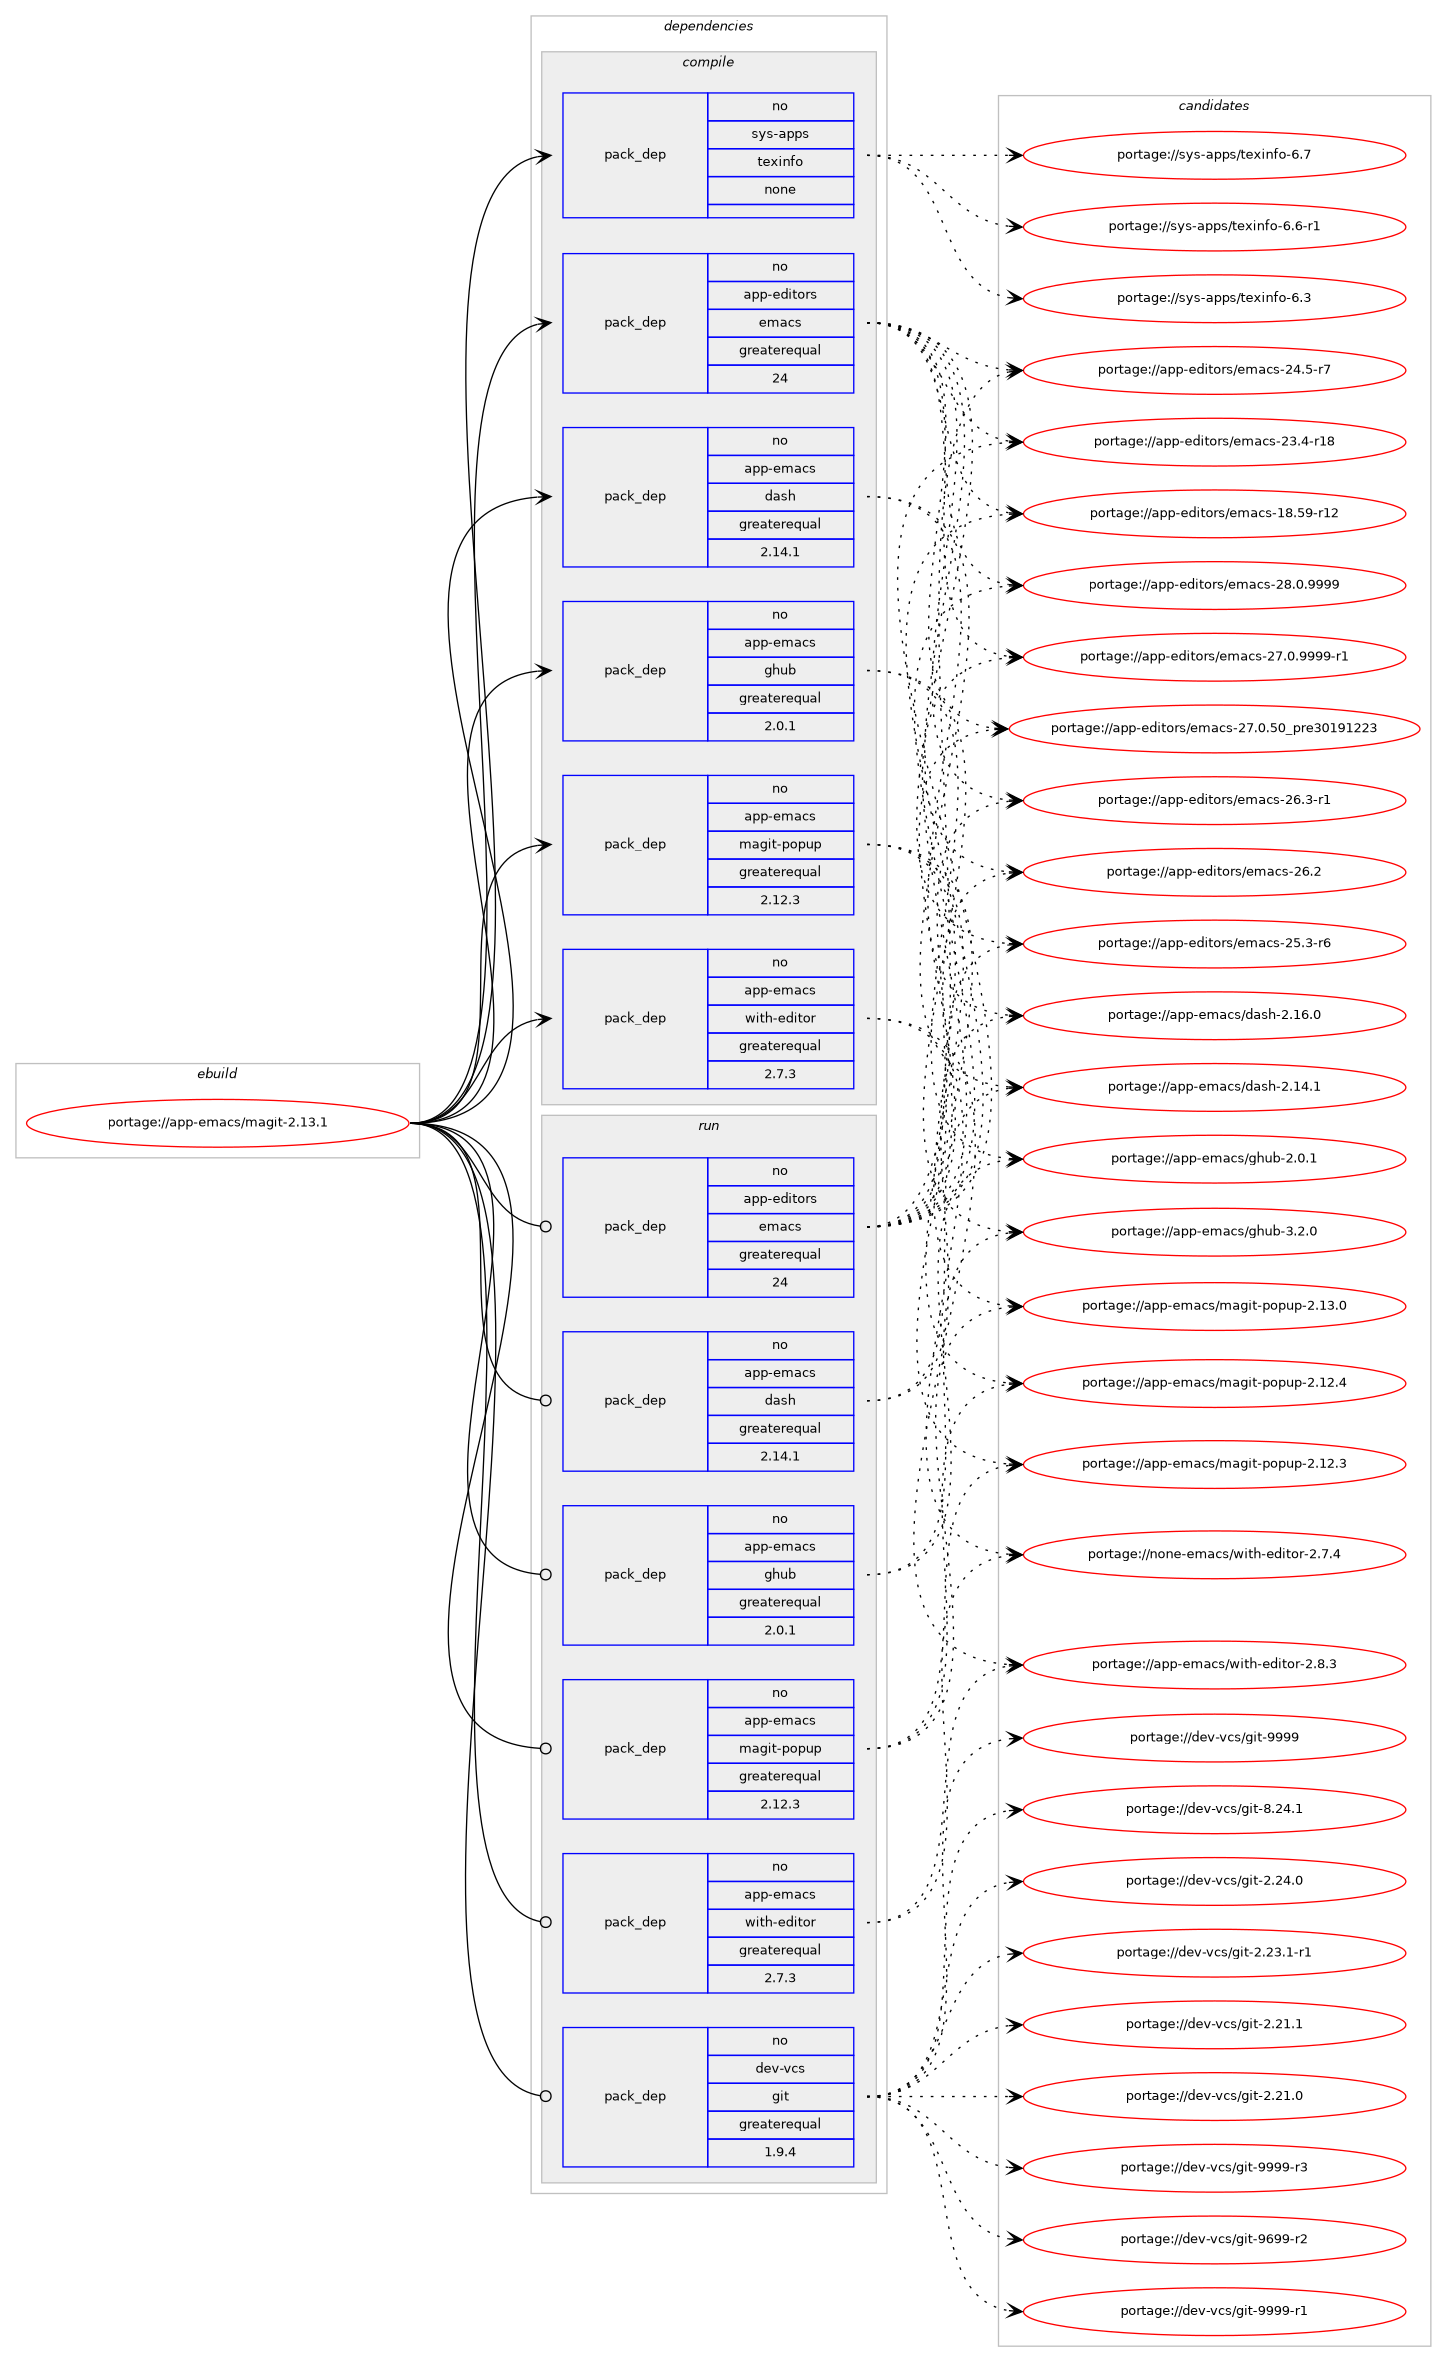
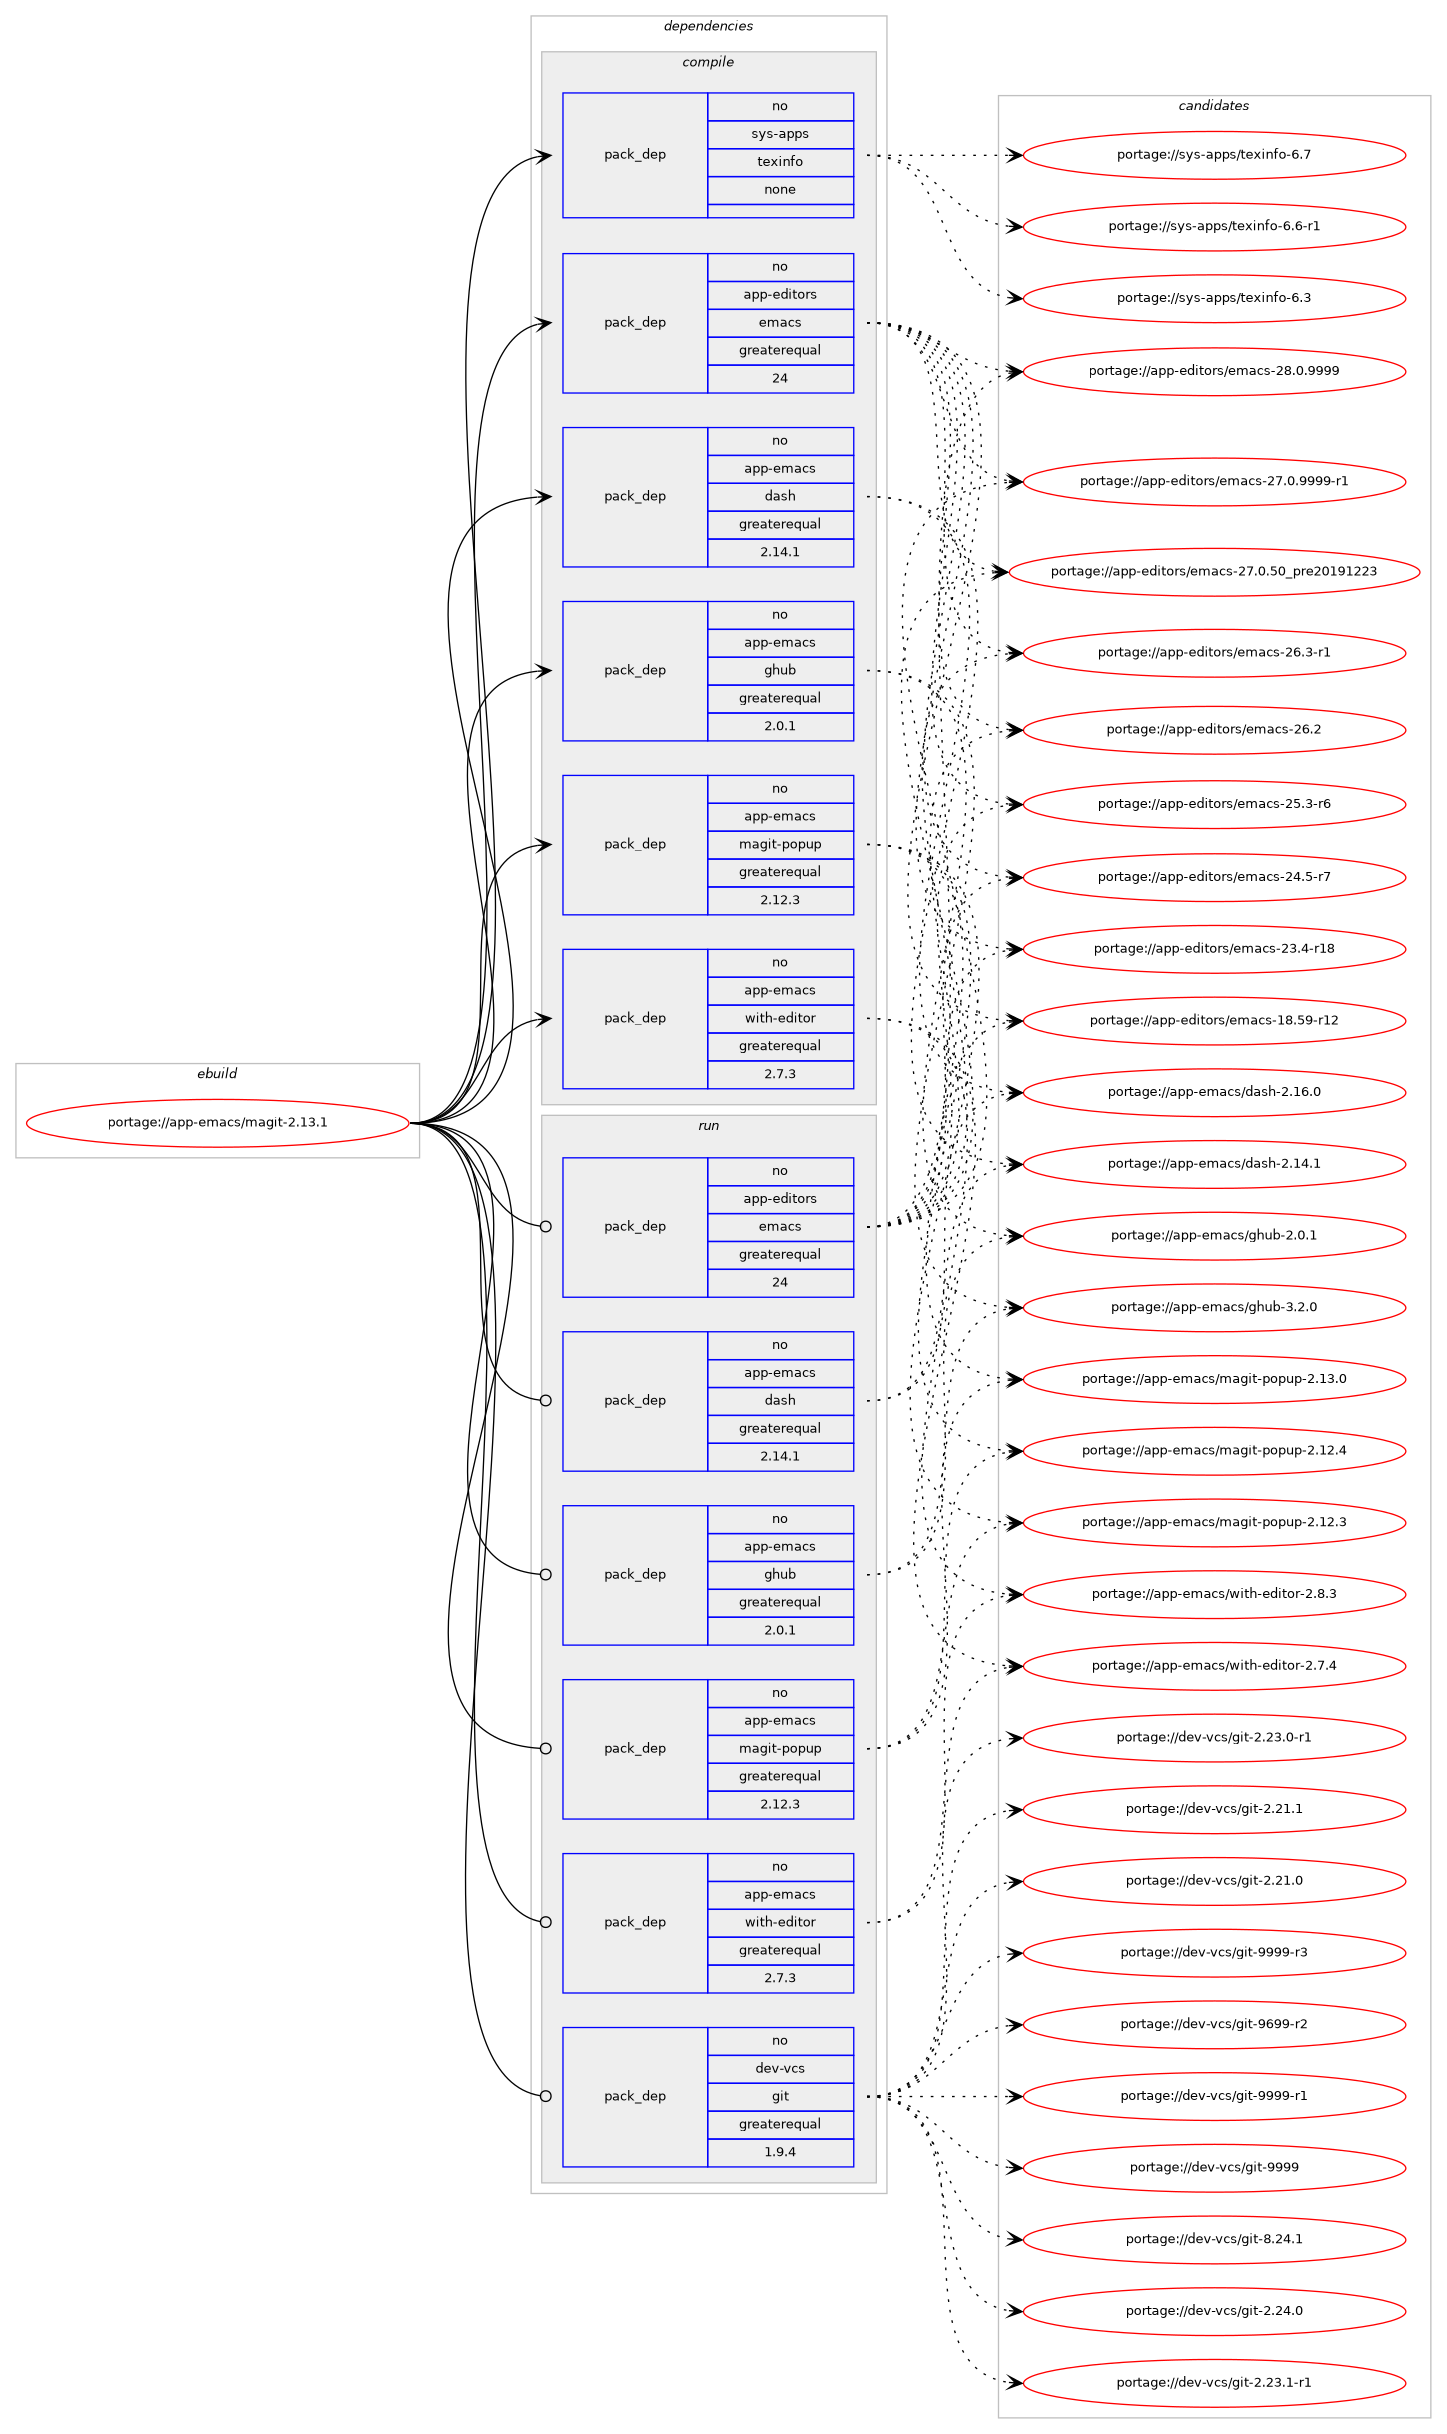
node "portage://app-editors/emacs-27.0.50_pre30191223": label "portage://app-editors/emacs-27.0.50_pre30191223" -> "portage://app-editors/emacs-27.0.50_pre20191223"
node "portage://none-emacs/with-editor-2.7.4": label "portage://none-emacs/with-editor-2.7.4" -> "portage://app-emacs/with-editor-2.7.4"
node "portage://dev-vcs/git-2.23.0-r1": added
